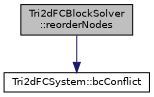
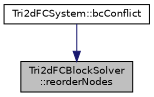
edge "Tri2dFCBlockSolver ::reorderNodes" -> "Tri2dFCSystem::bcConflict": reversed
